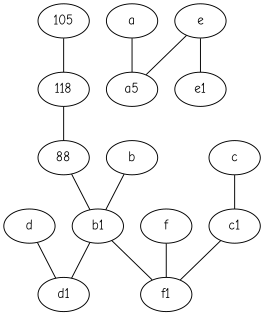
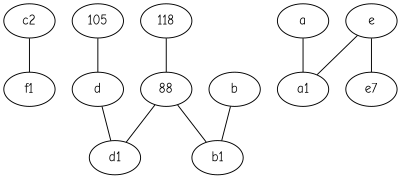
edge "105" -- "118": now "105" -- "d"
node "a5": label "a5" -> "a1"
node "e1": label "e1" -> "e7"
node "c": removed
node "f": removed
node "c1": label "c1" -> "c2"
edge "b1" -- "d1": now "88" -- "d1"
edge "b1" -- "f1": removed
